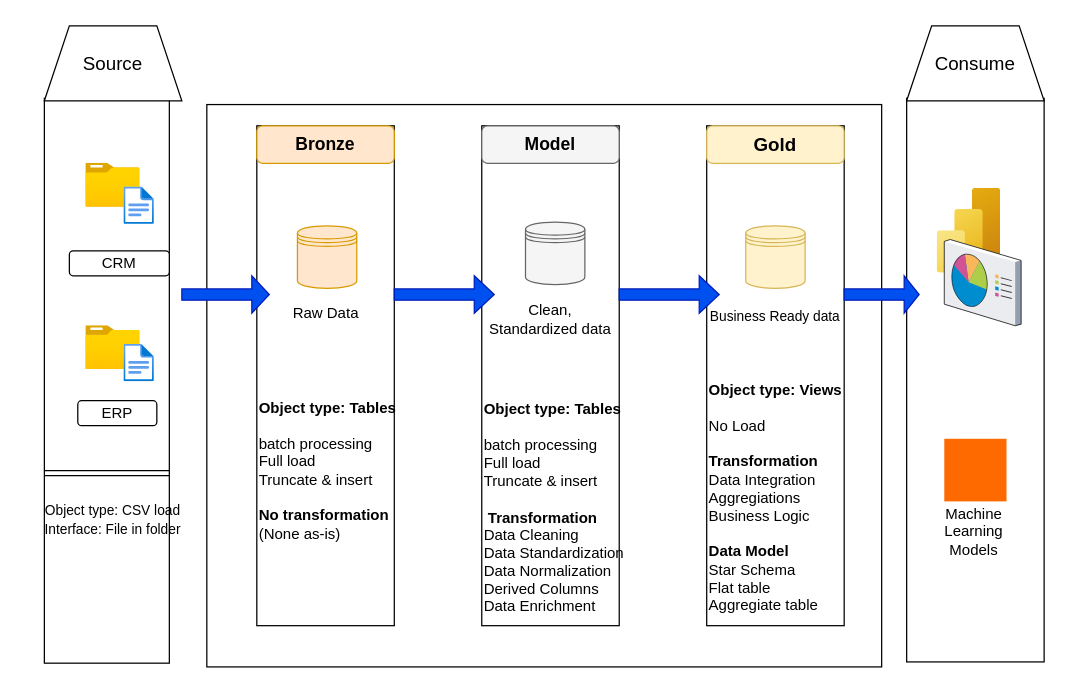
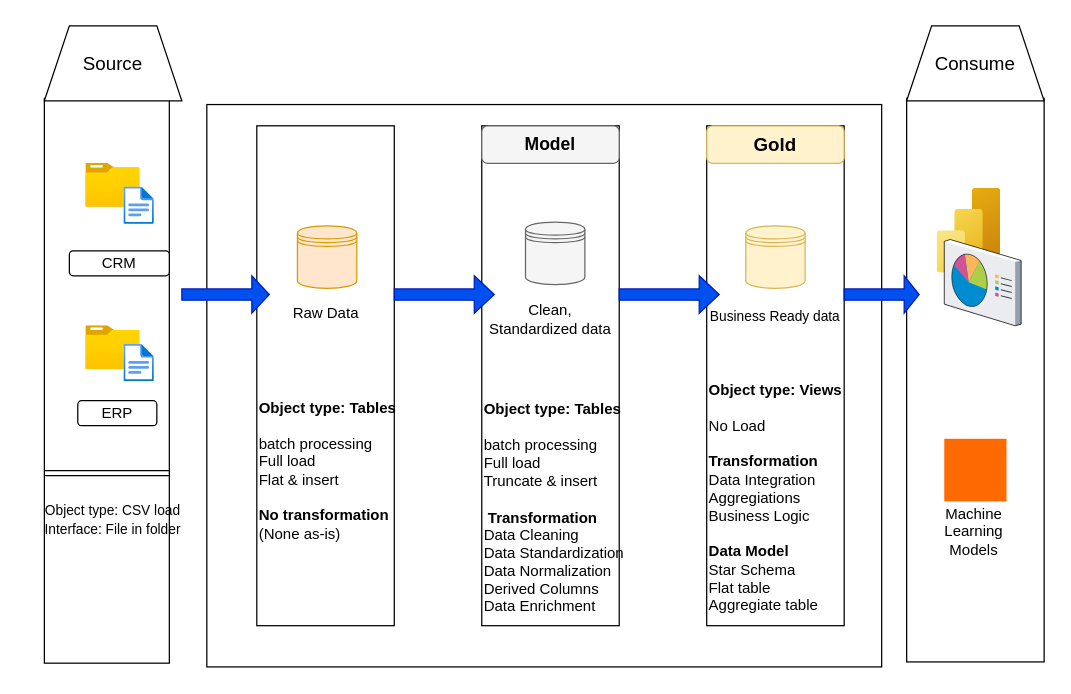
node "Bronze": removed
node "Object type: Tables batch processing Full load Truncate & insert No transformation (None as-is)": label "Object type: Tables batch processing Full load Truncate & insert No transformation (None as-is)" -> "Object type: Tables batch processing Full load Flat & insert No transformation (None as-is)"
